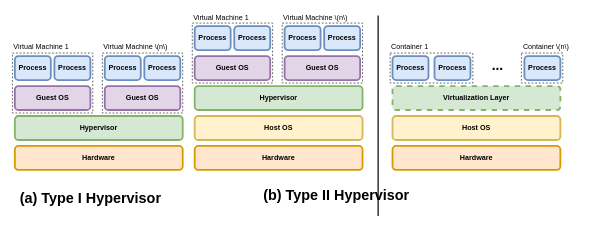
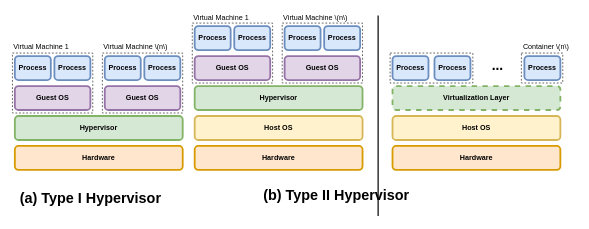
node "Container 1": removed
